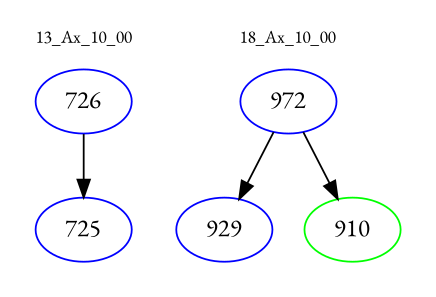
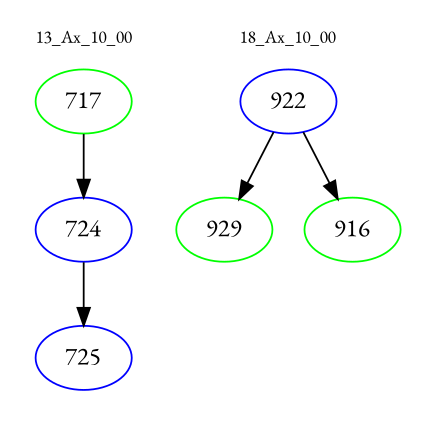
node "717": added
node "726": label "726" -> "724"
node "972": label "972" -> "922"
node "929": color blue -> green
node "910": label "910" -> "916"
